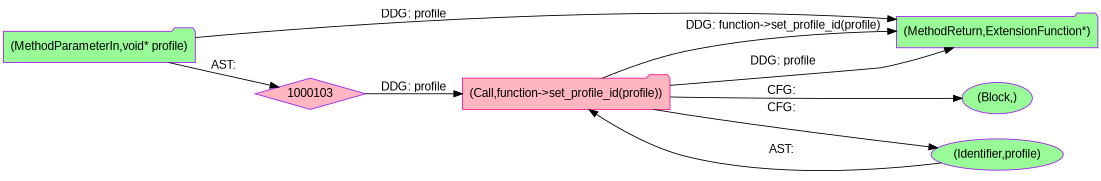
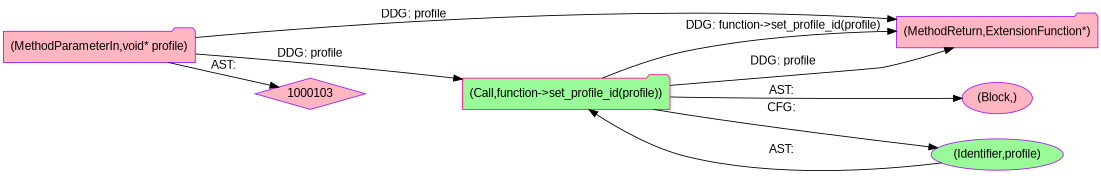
node "(MethodReturn,ExtensionFunction*)": fillcolor palegreen -> lightpink
node "(MethodParameterIn,void* profile)": fillcolor palegreen -> lightpink
edge "(Call,function->set_profile_id(profile))" -> "(Block,)": label "CFG: " -> "AST: "
edge "1000103" -> "(Call,function->set_profile_id(profile))": now "(MethodParameterIn,void* profile)" -> "(Call,function->set_profile_id(profile))"
node "(Call,function->set_profile_id(profile))": fillcolor lightpink -> palegreen
node "(Block,)": fillcolor palegreen -> lightpink
